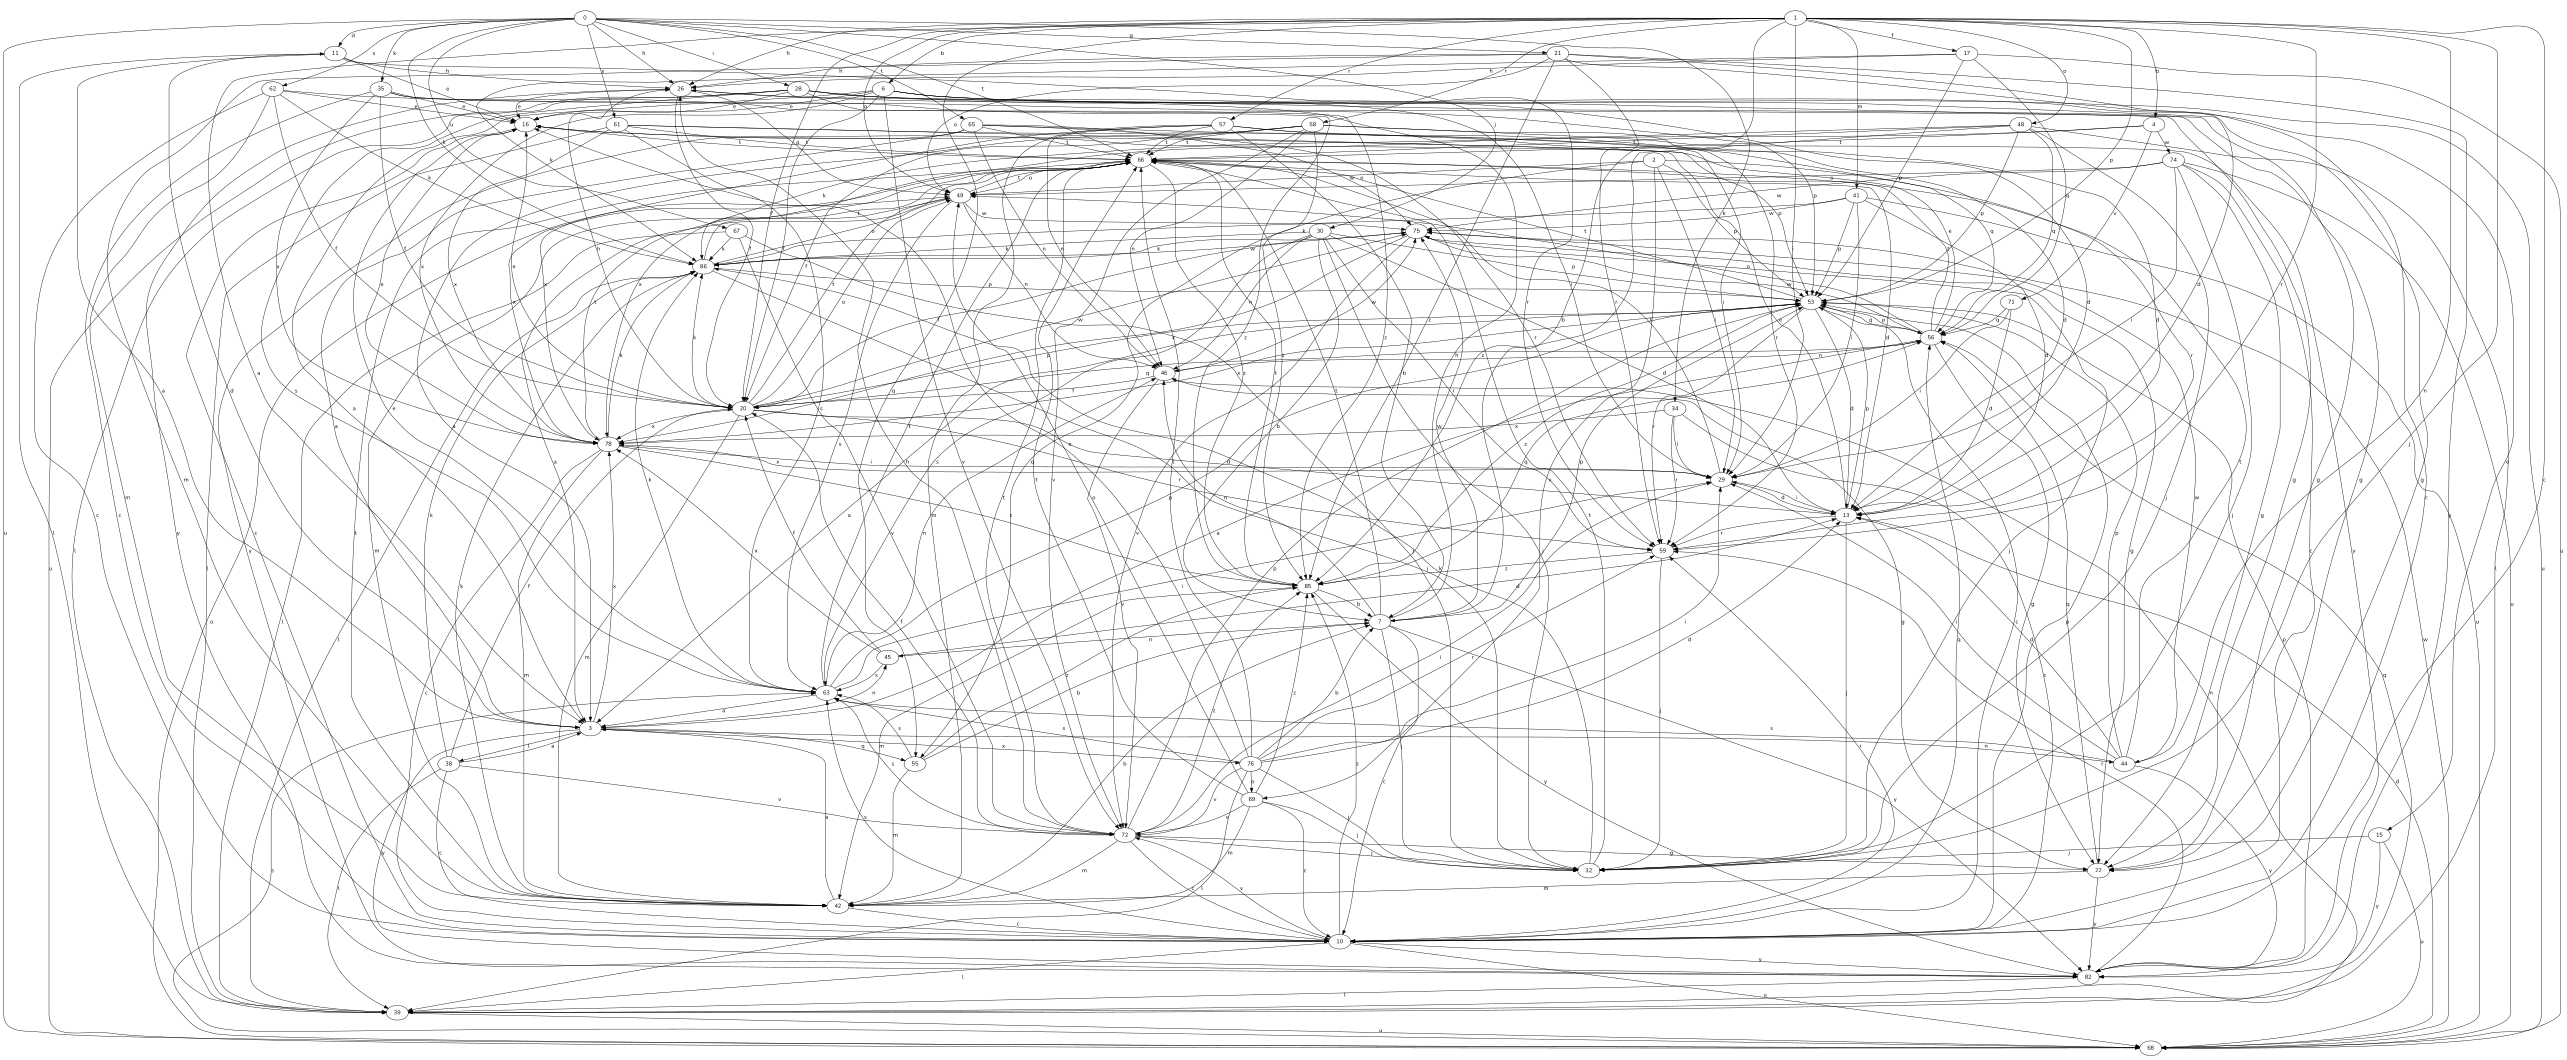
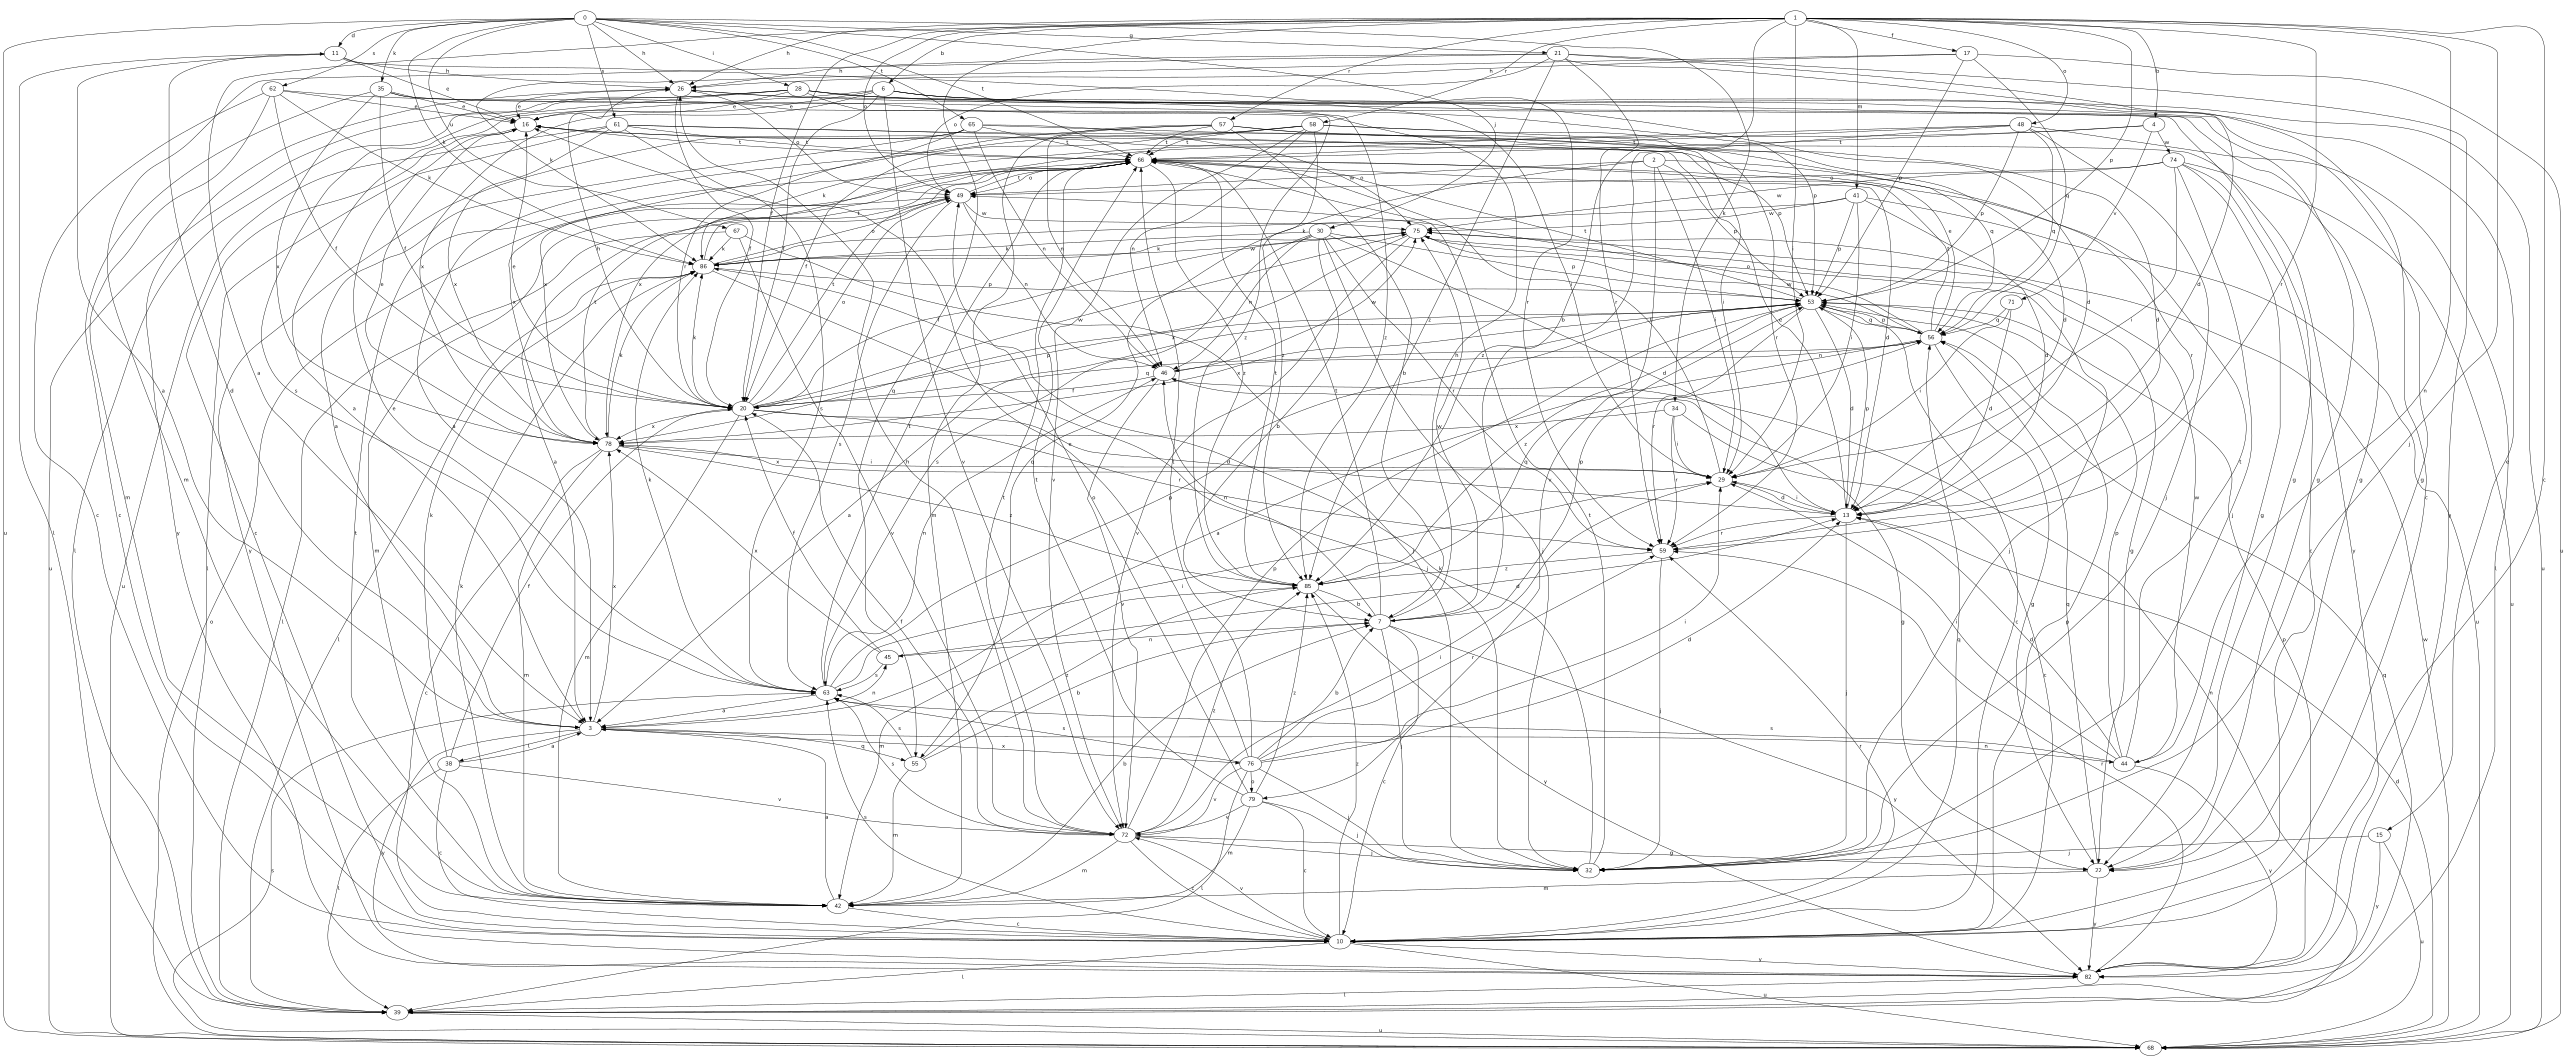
edge "65" -> "59": now "65" -> "20"
node "69": label "69" -> "79"
edge "61" -> "68": added, label "u"
